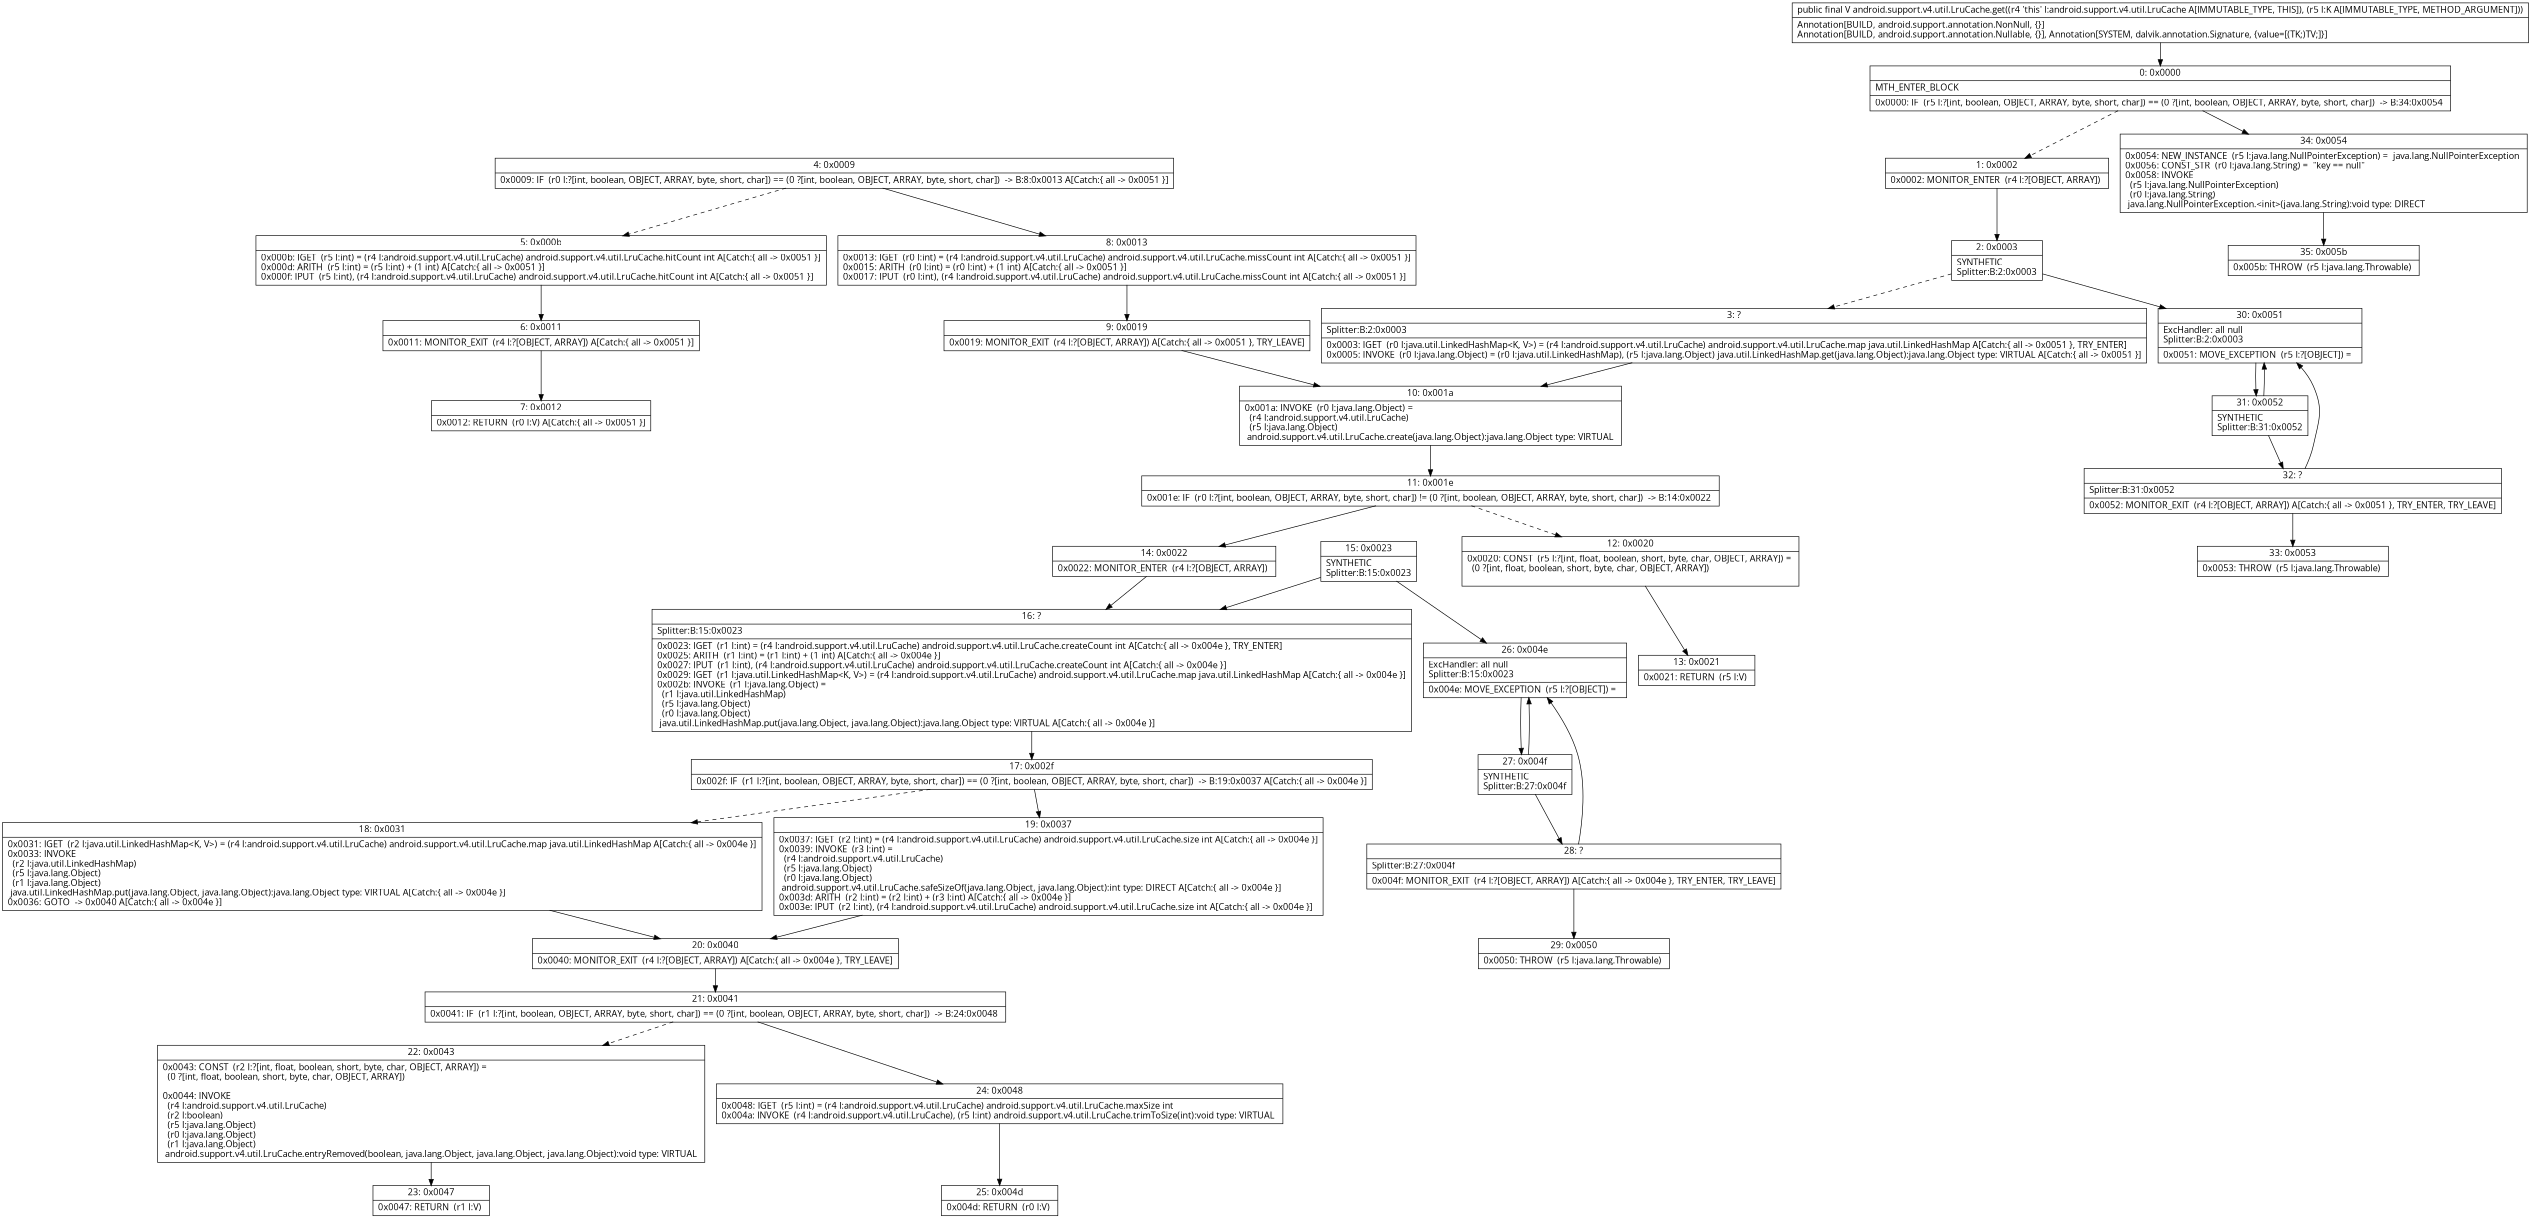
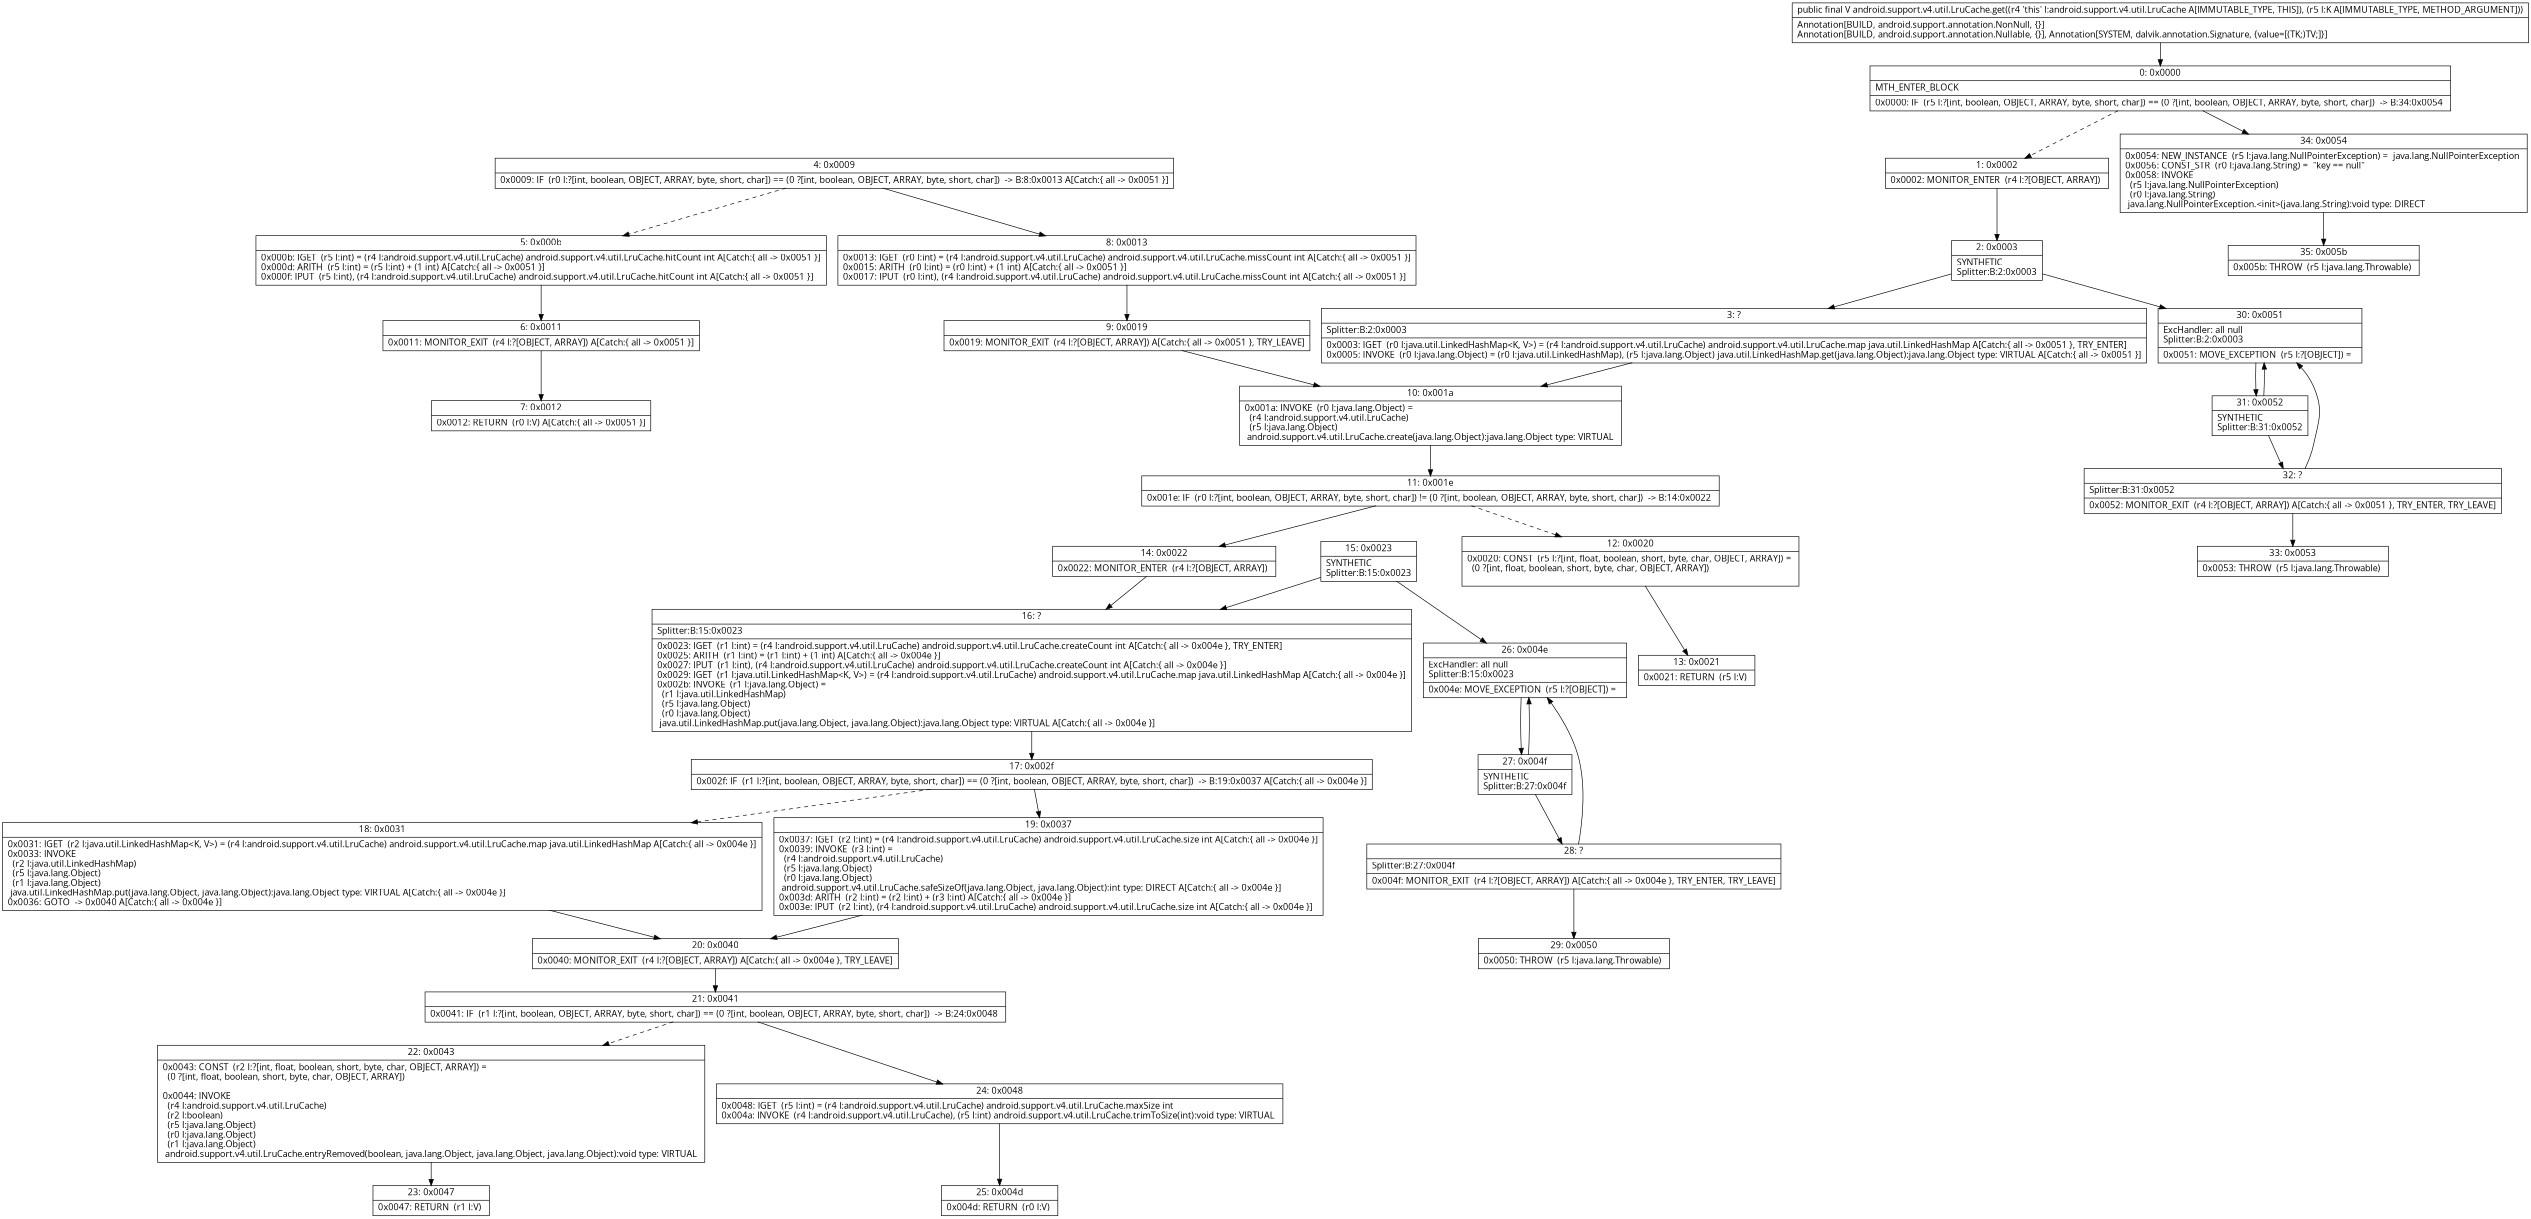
edge "2: 0x0003" -> "3: ?": style dashed -> solid
